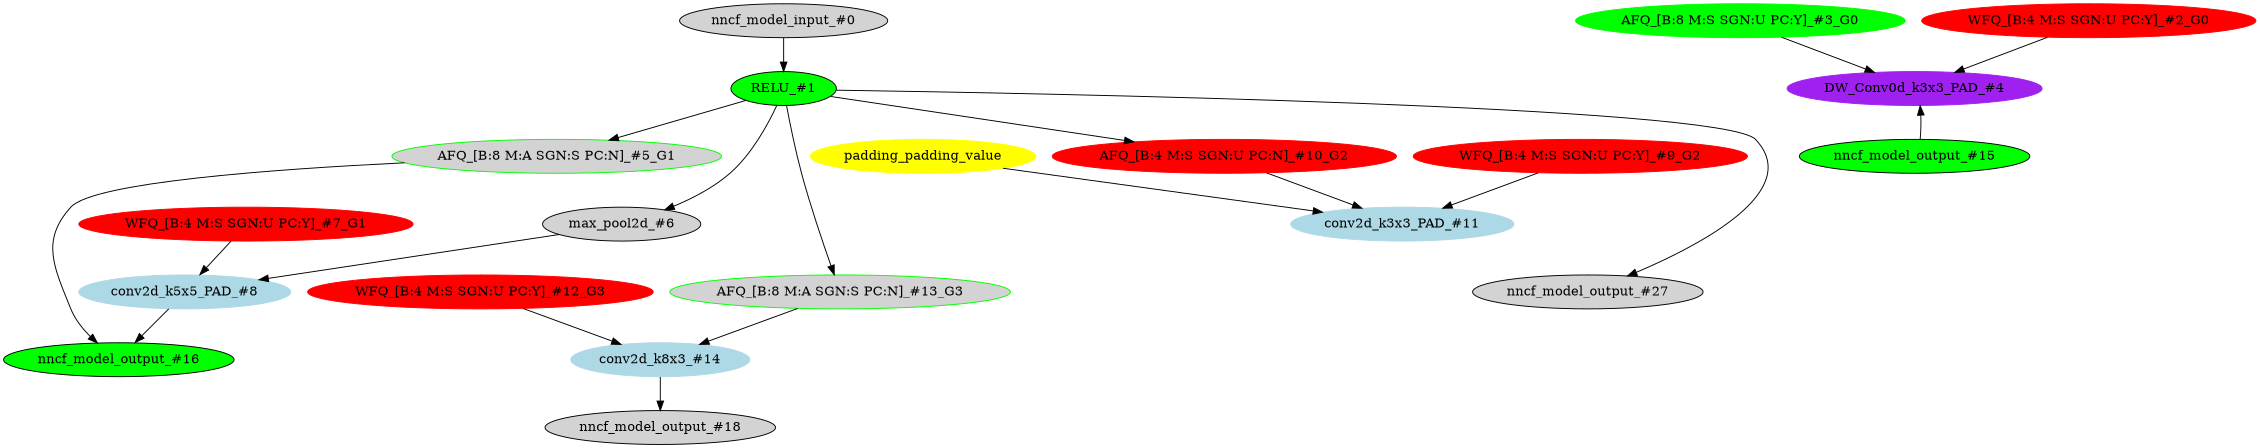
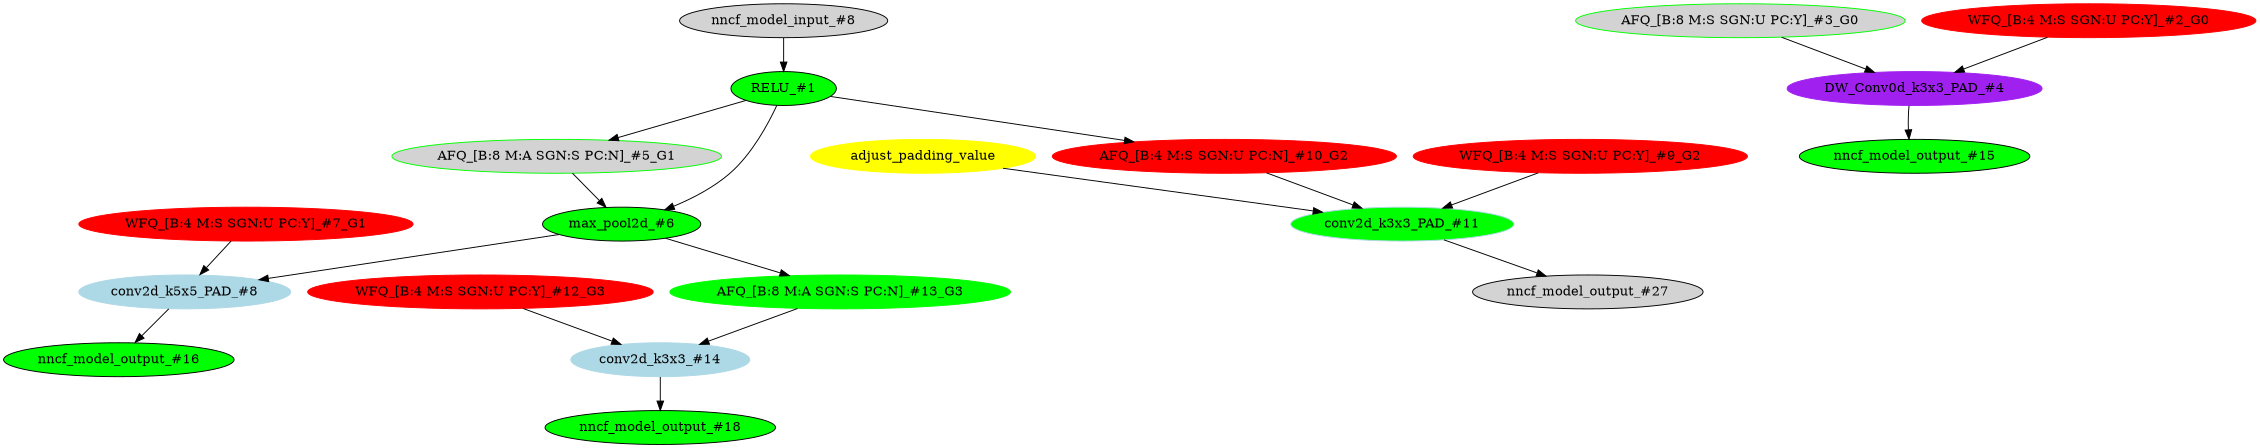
node "nncf_model_input_#0": label "nncf_model_input_#0" -> "nncf_model_input_#8"
node "AFQ_[B:8 M:S SGN:U PC:Y]_#3_G0": fillcolor green -> lightgrey
edge "RELU_#1" -> "nncf_model_output_#27": now "conv2d_k3x3_PAD_#11" -> "nncf_model_output_#27"
edge "nncf_model_output_#15" -> "DW_Conv0d_k3x3_PAD_#4": reversed
node "padding_padding_value": label "padding_padding_value" -> "adjust_padding_value"
edge "AFQ_[B:8 M:A SGN:S PC:N]_#5_G1" -> "nncf_model_output_#16": now "AFQ_[B:8 M:A SGN:S PC:N]_#5_G1" -> "max_pool2d_#6"
edge "RELU_#1" -> "AFQ_[B:8 M:A SGN:S PC:N]_#13_G3": now "max_pool2d_#6" -> "AFQ_[B:8 M:A SGN:S PC:N]_#13_G3"
node "max_pool2d_#6": fillcolor lightgrey -> green
node "conv2d_k3x3_PAD_#11": fillcolor lightblue -> green
node "AFQ_[B:8 M:A SGN:S PC:N]_#13_G3": fillcolor lightgrey -> green
node "conv2d_k8x3_#14": label "conv2d_k8x3_#14" -> "conv2d_k3x3_#14"
node "nncf_model_output_#18": fillcolor lightgrey -> green
